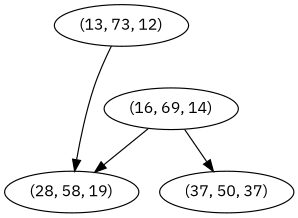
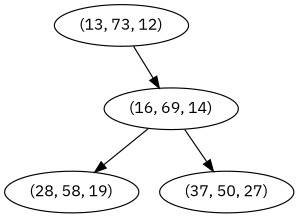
edge "(13, 73, 12)" -> "(28, 58, 19)": now "(13, 73, 12)" -> "(16, 69, 14)"
node "(37, 50, 37)": label "(37, 50, 37)" -> "(37, 50, 27)"
